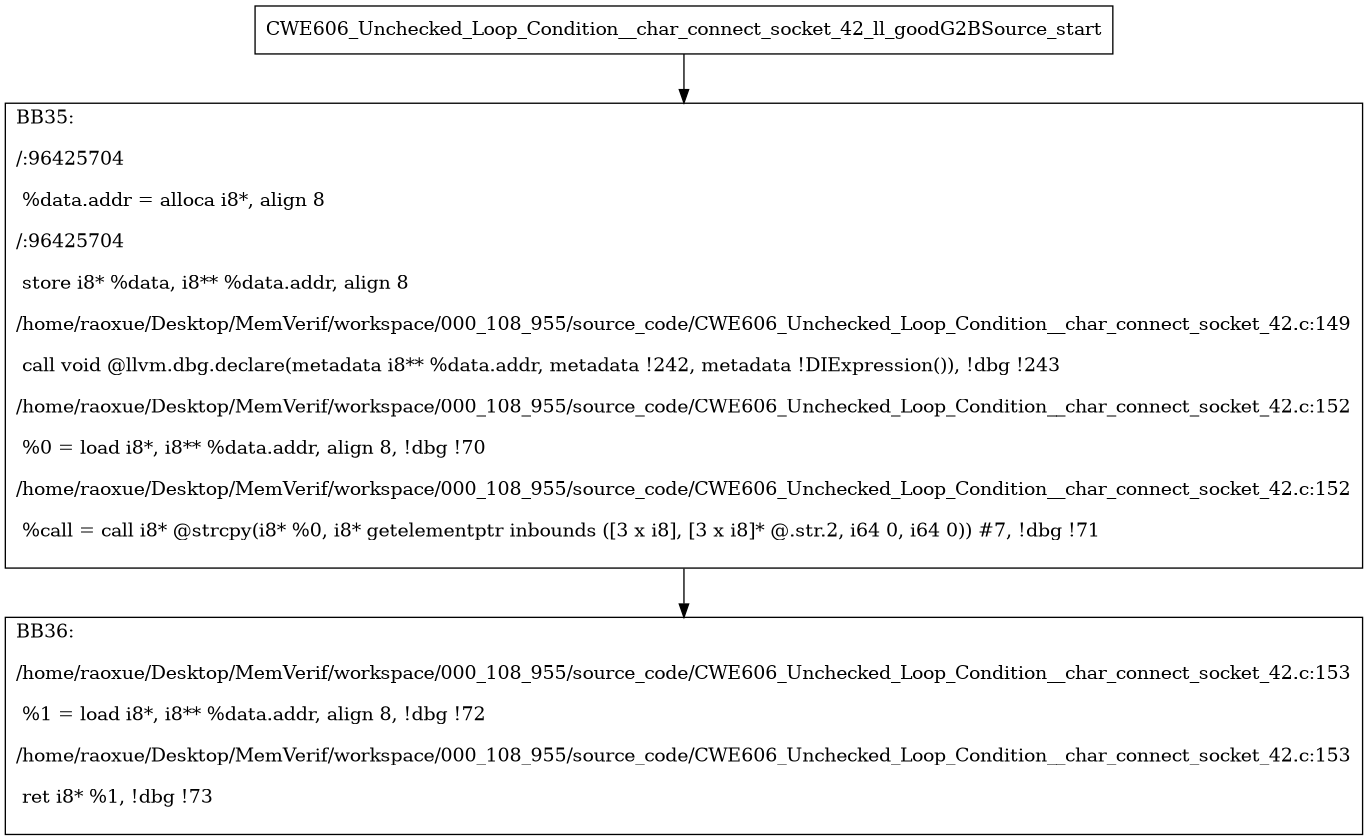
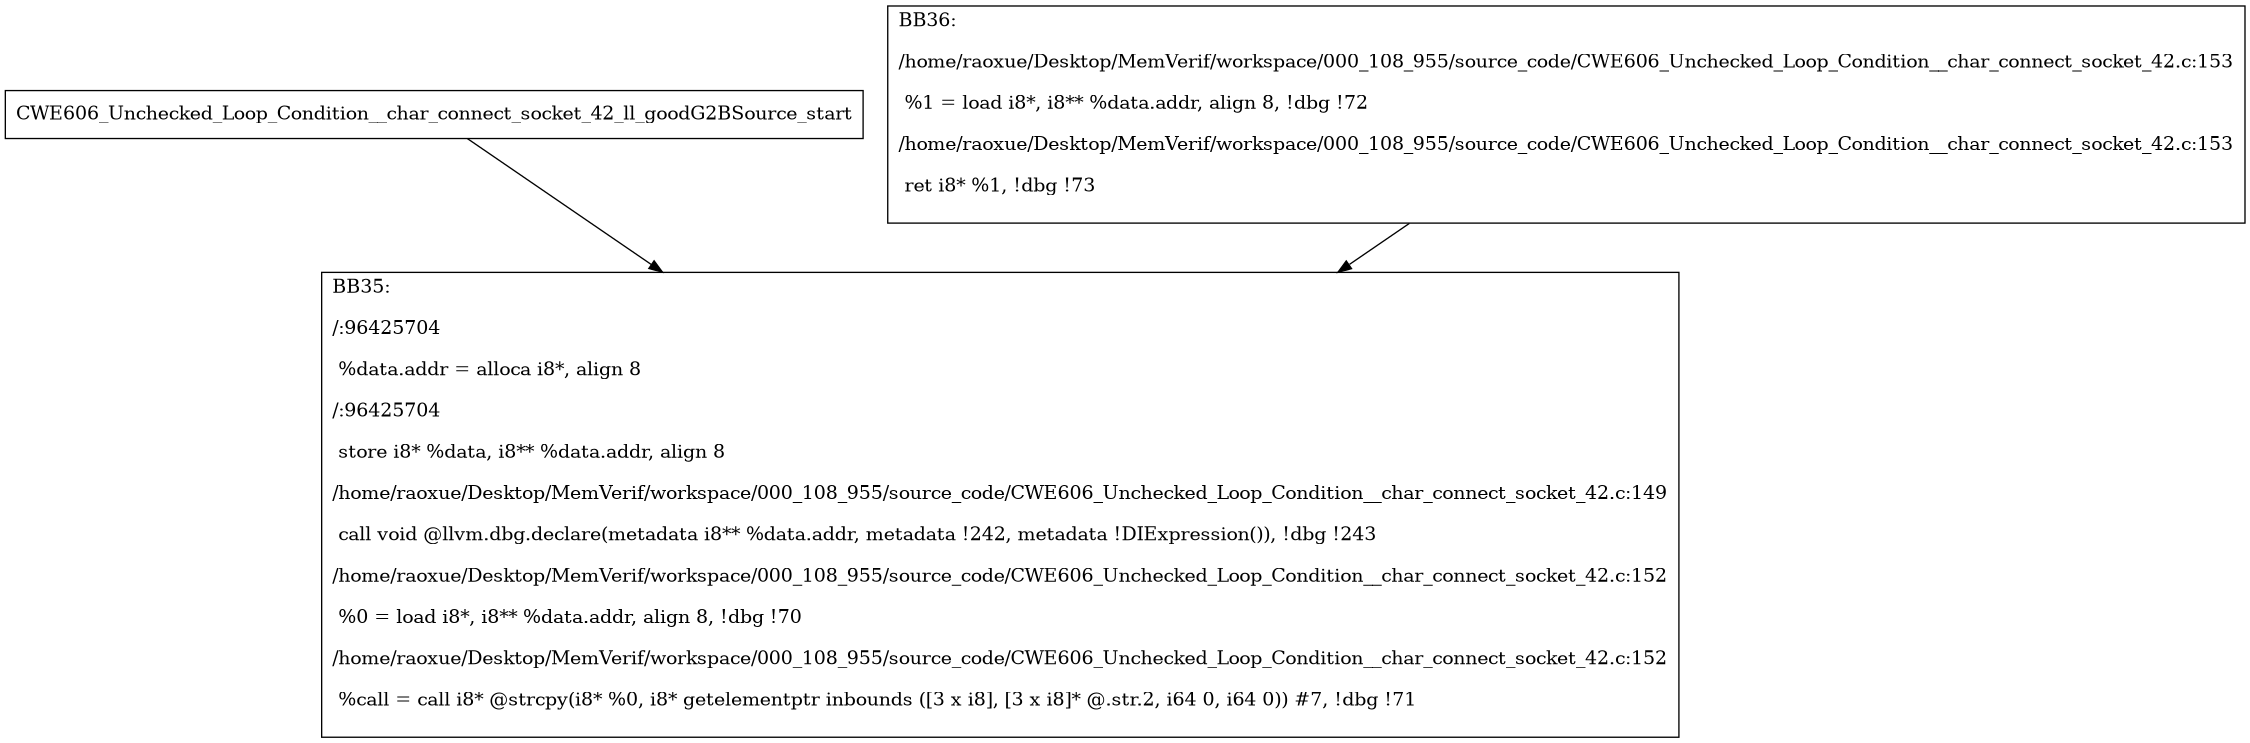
edge "BB35:" -> "BB36:": reversed
